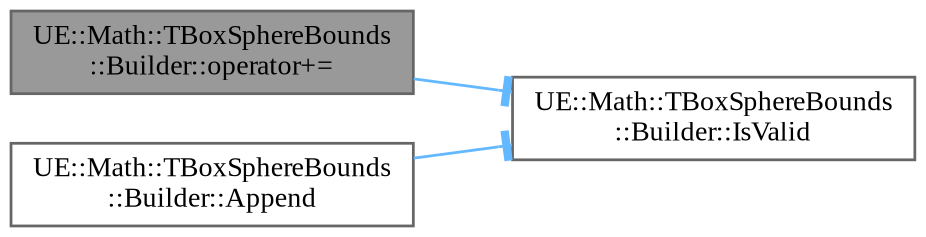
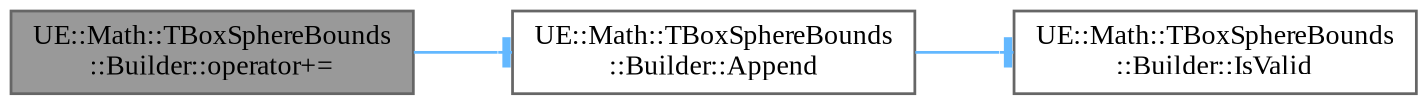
edge "UE::Math::TBoxSphereBounds ::Builder::operator+=" -> "UE::Math::TBoxSphereBounds ::Builder::IsValid": now "UE::Math::TBoxSphereBounds ::Builder::operator+=" -> "UE::Math::TBoxSphereBounds ::Builder::Append"
